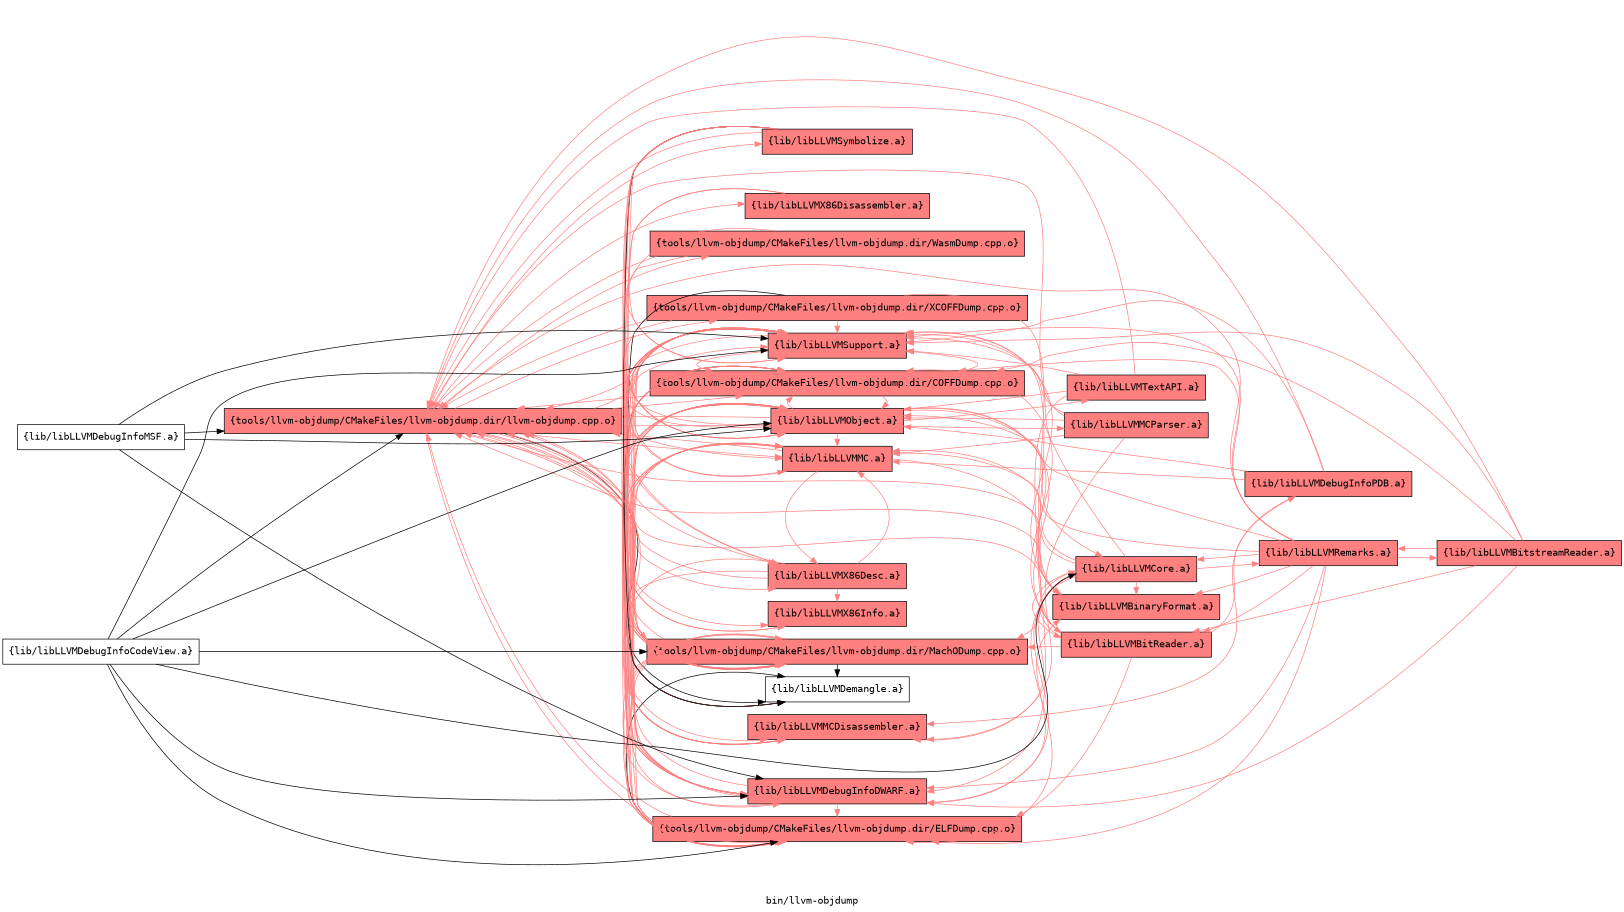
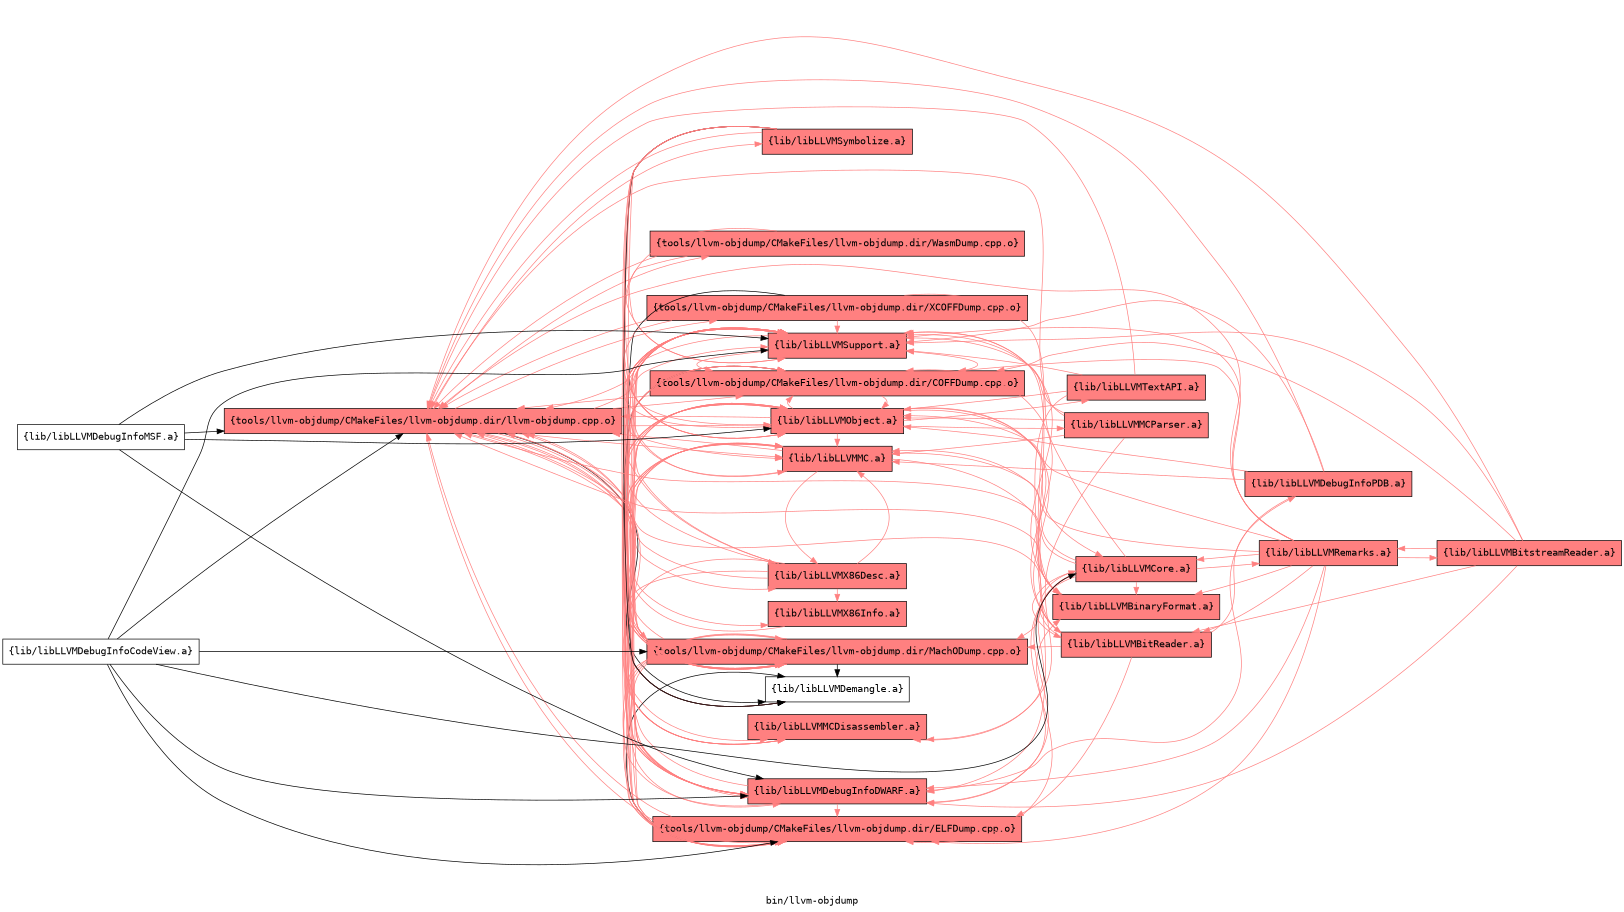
node "{lib/libLLVMX86Disassembler.a}": removed
edge "{lib/libLLVMSupport.a}" -> "{lib/libLLVMX86Desc.a}": reversed
edge "{lib/libLLVMDebugInfoCodeView.a}" -> "{lib/libLLVMObject.a}": removed
edge "{lib/libLLVMDebugInfoPDB.a}" -> "{lib/libLLVMMCDisassembler.a}": now "{lib/libLLVMDebugInfoPDB.a}" -> "{lib/libLLVMDebugInfoDWARF.a}"
